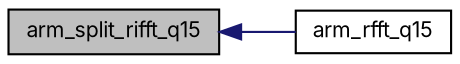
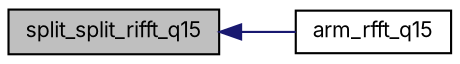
node "arm_split_rifft_q15": label "arm_split_rifft_q15" -> "split_split_rifft_q15"
